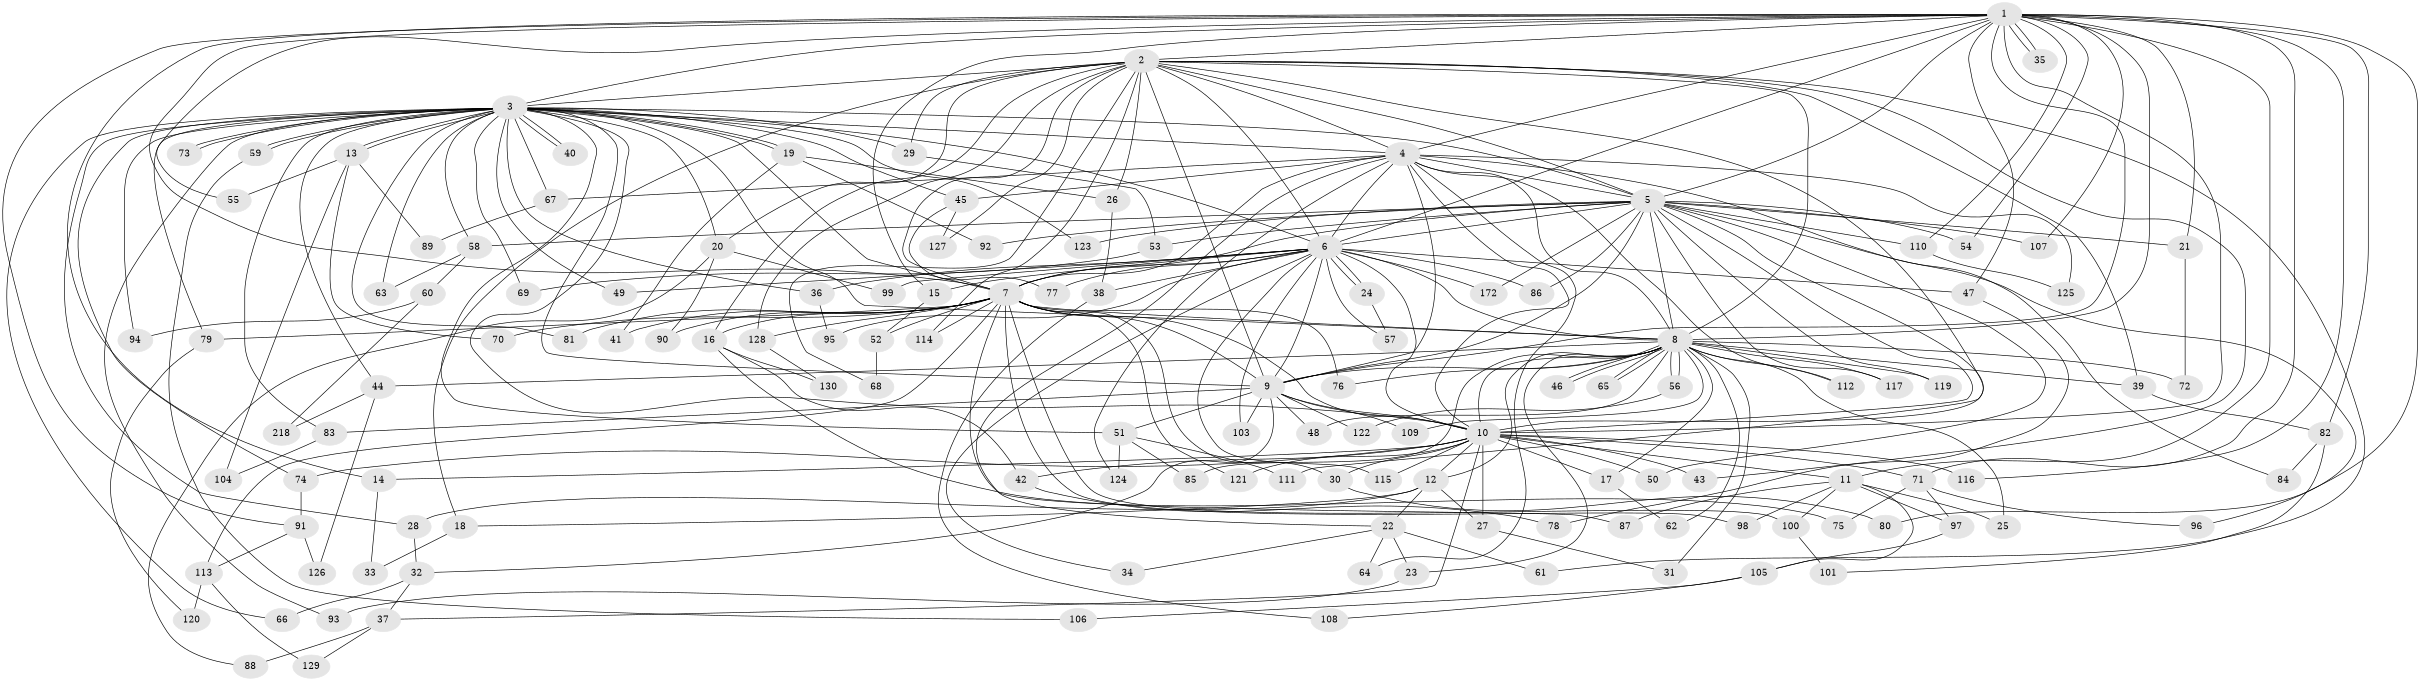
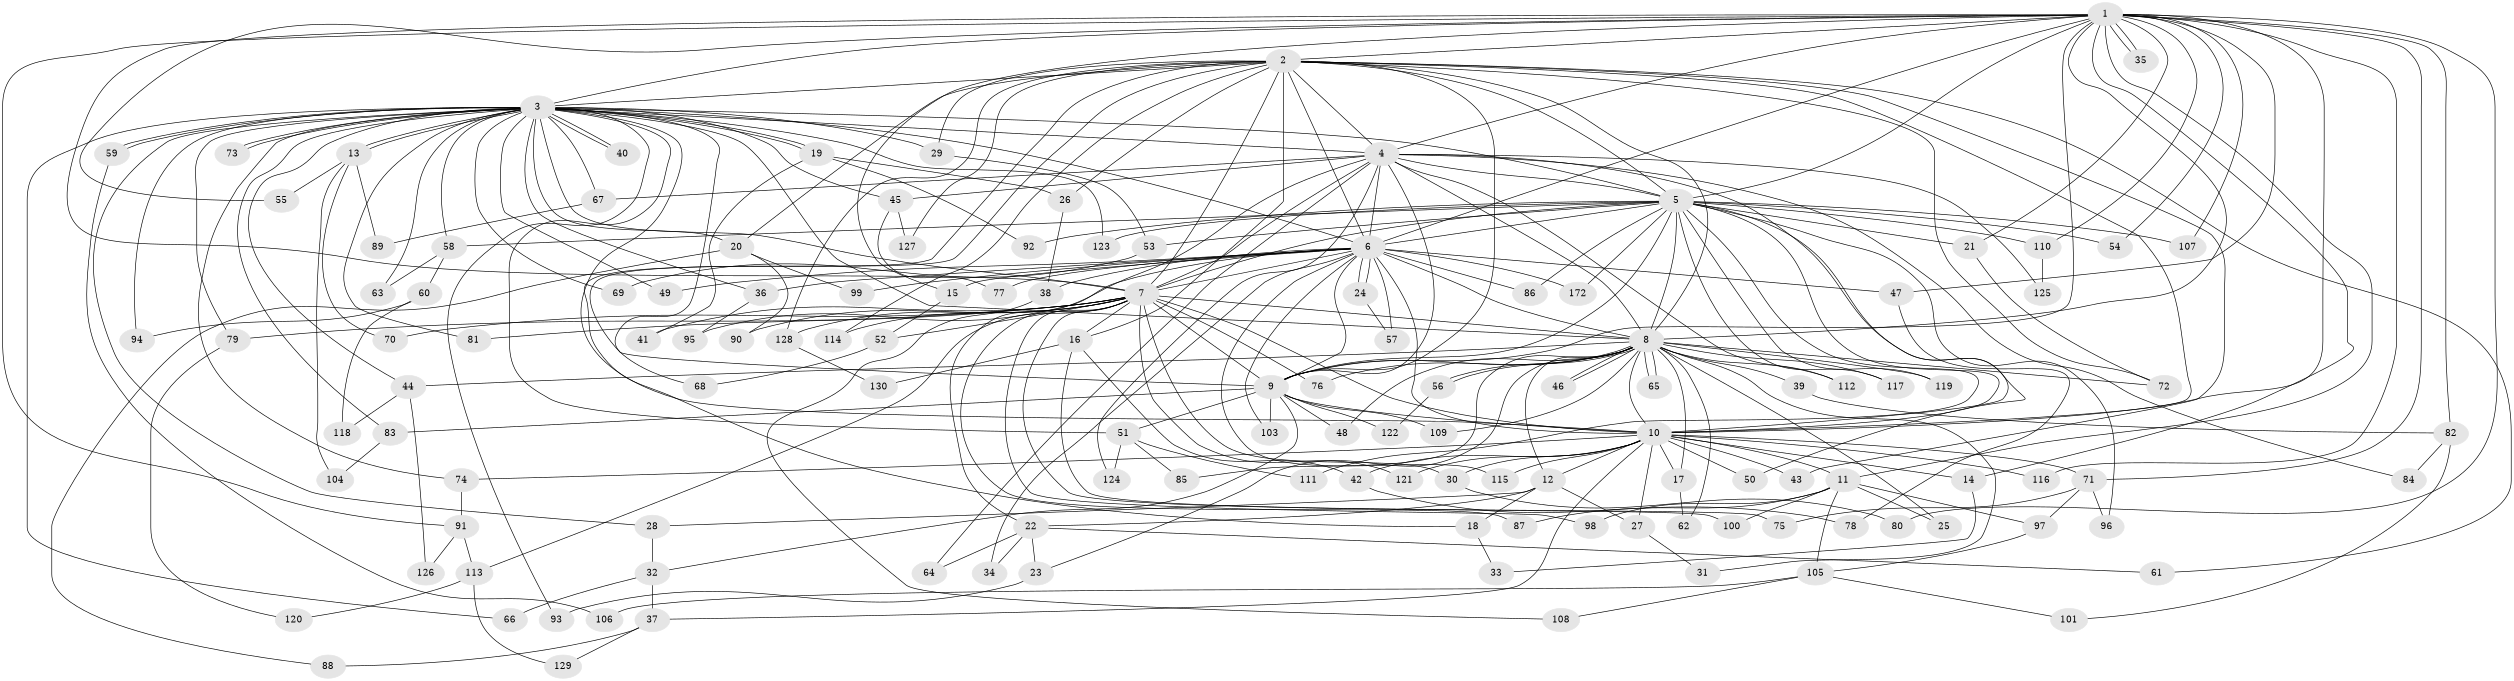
edge "2" -- "39": now "2" -- "72"
node "218": label "218" -> "118"
edge "100" -- "101": now "105" -- "101"
